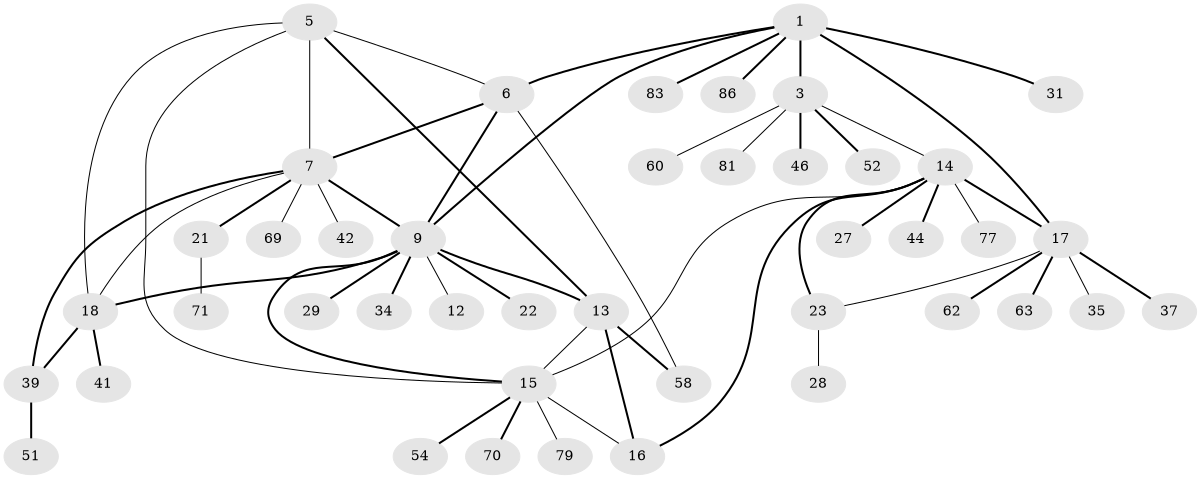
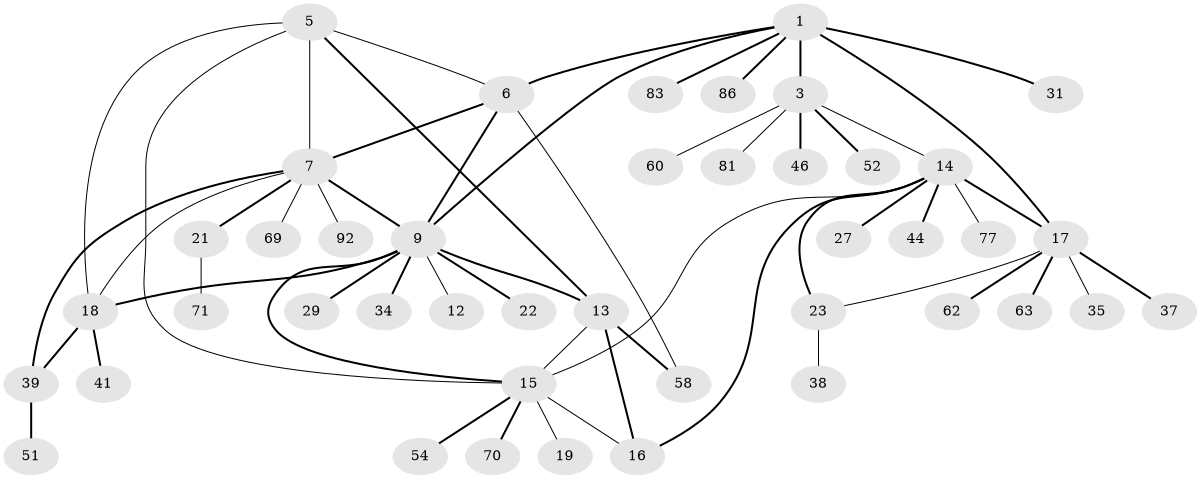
node "42": label "42" -> "92"
node "28": label "28" -> "38"
node "79": label "79" -> "19"
